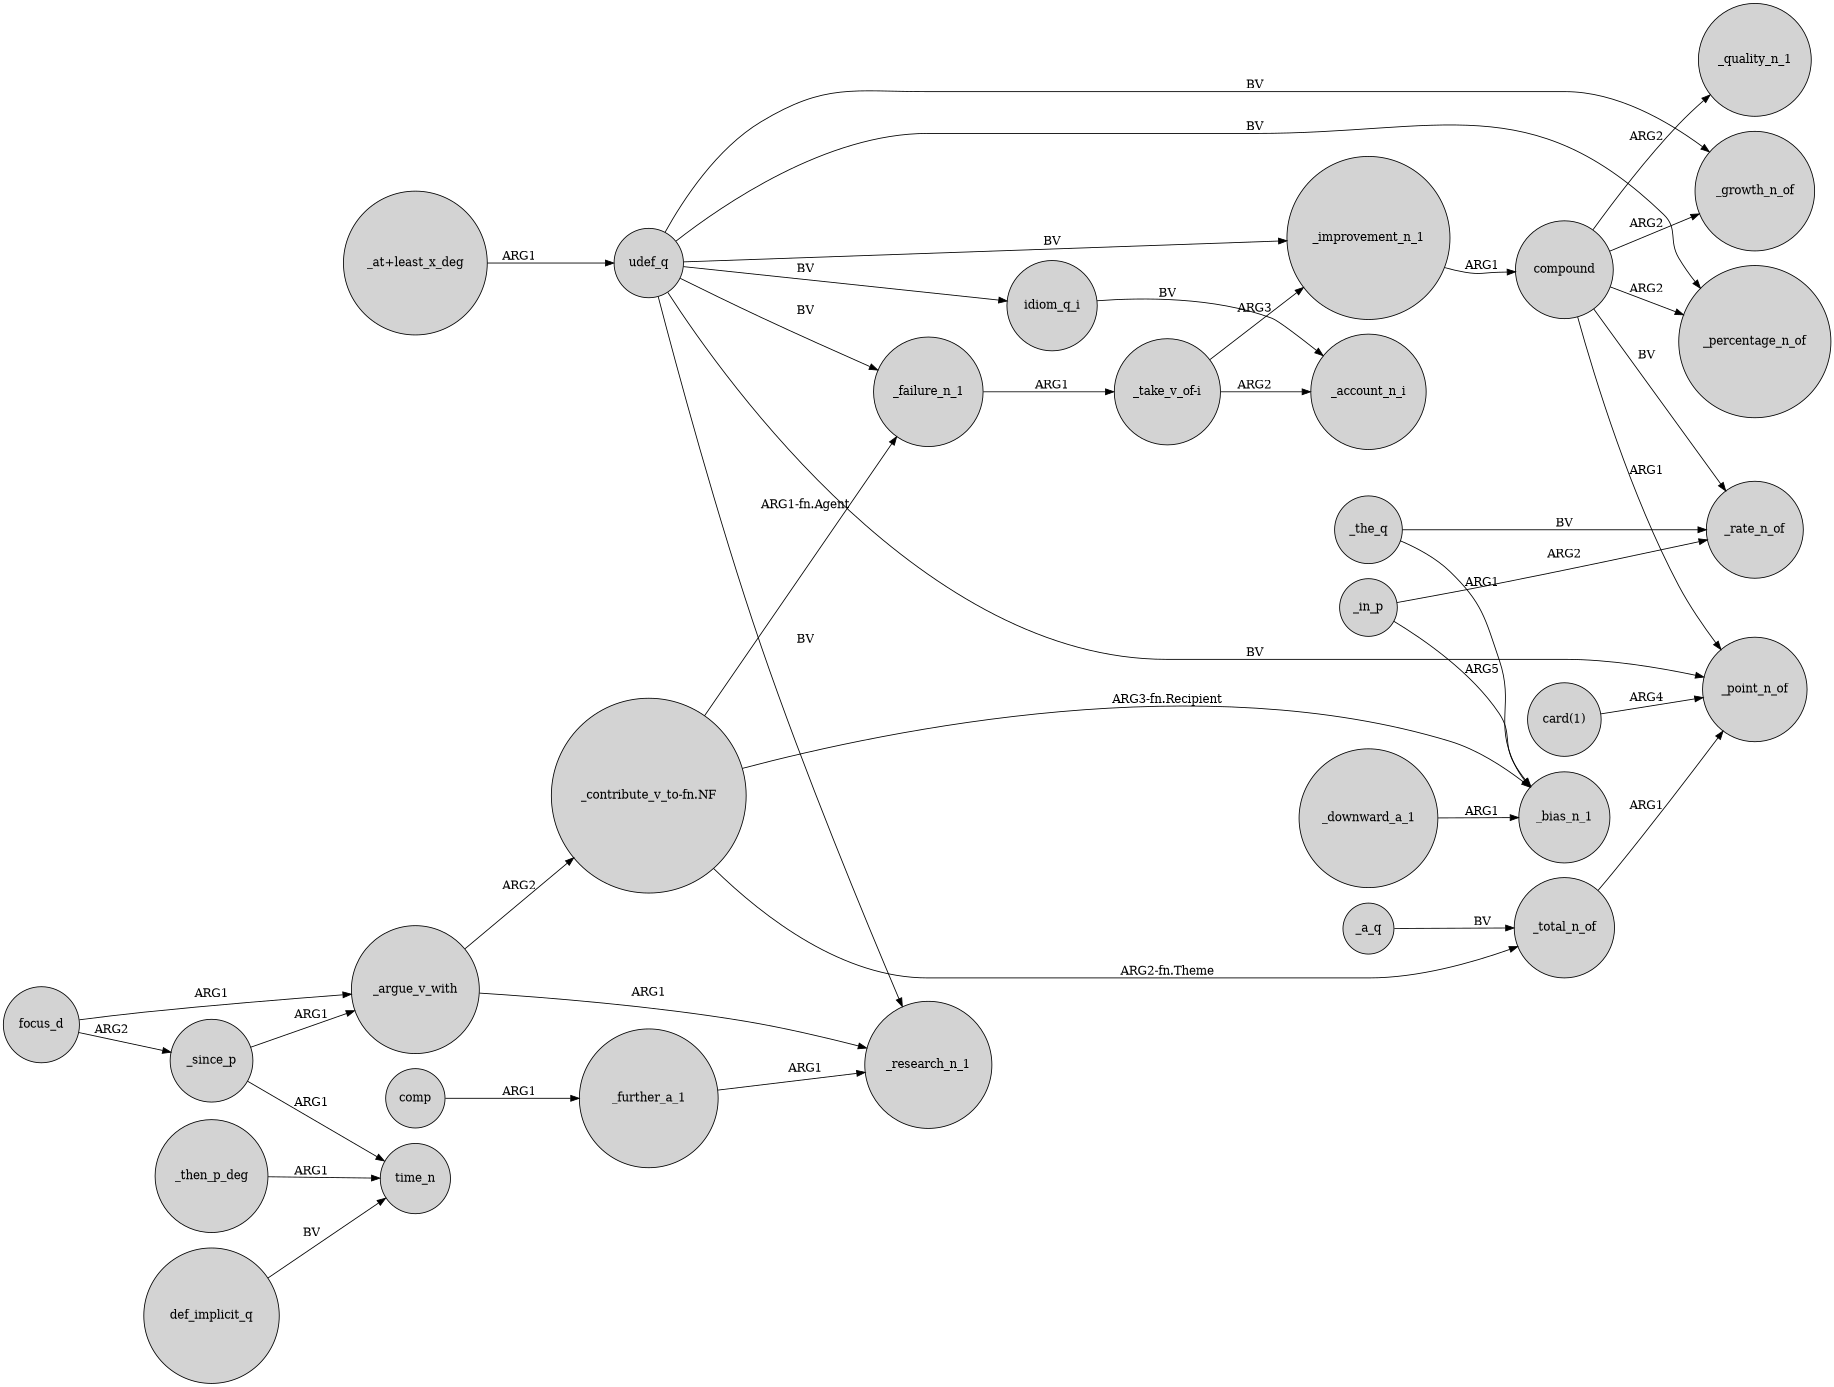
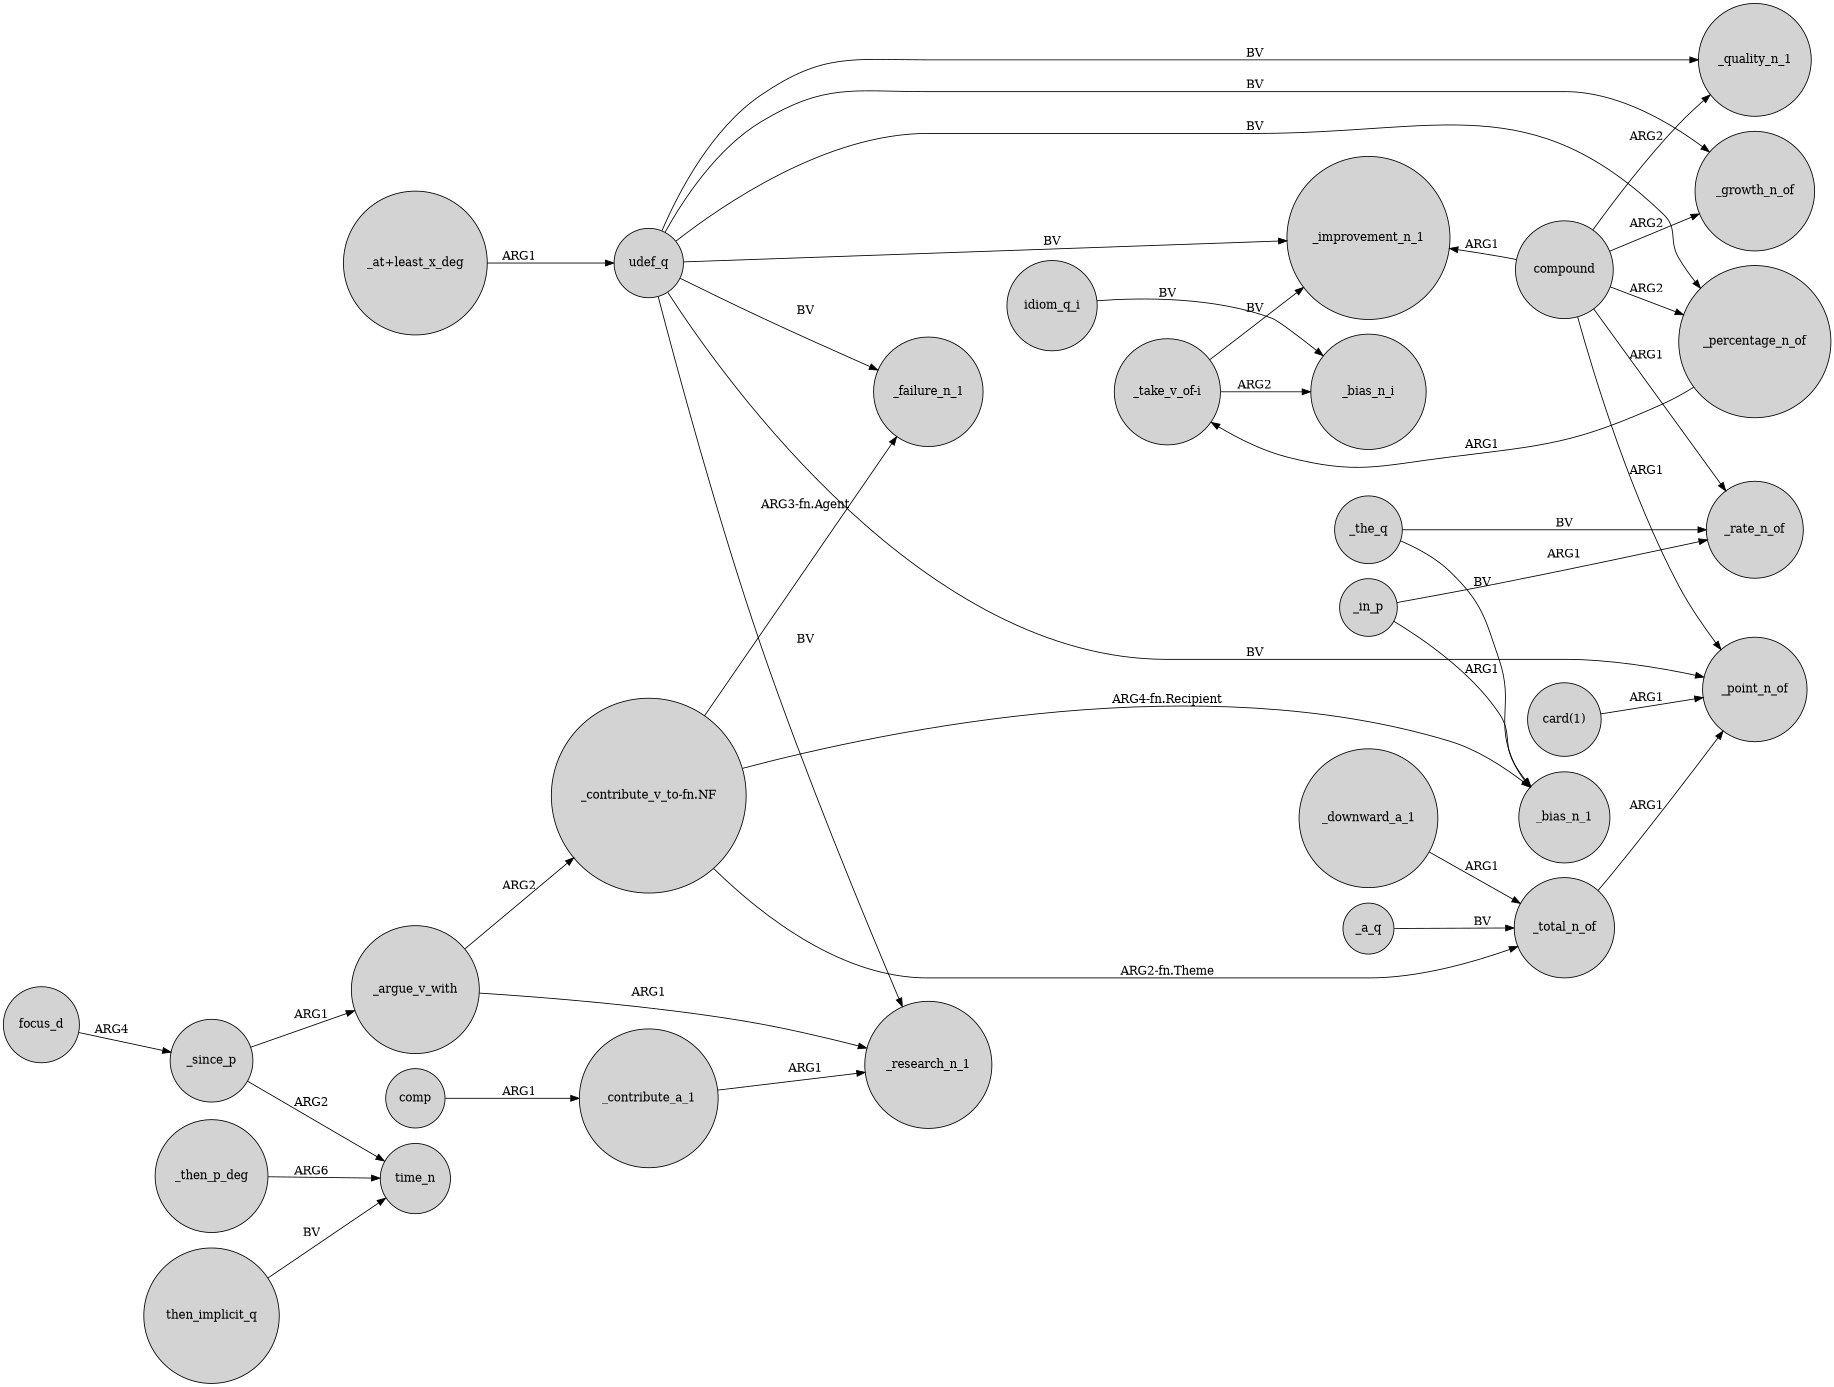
edge "_improvement_n_1" -> "compound": reversed
edge "udef_q" -> "idiom_q_i": now "udef_q" -> "_quality_n_1"
edge "_take_v_of-i" -> "_improvement_n_1": label "ARG3" -> "BV"
edge "compound" -> "_rate_n_of": label "BV" -> "ARG1"
edge "_failure_n_1" -> "_take_v_of-i": now "_percentage_n_of" -> "_take_v_of-i"
node "_account_n_i": label "_account_n_i" -> "_bias_n_i"
edge "_contribute_v_to-fn.NF" -> "_failure_n_1": label "ARG1-fn.Agent" -> "ARG3-fn.Agent"
edge "_in_p" -> "_rate_n_of": label "ARG2" -> "ARG1"
edge "_the_q" -> "_bias_n_1": label "ARG1" -> "BV"
edge "_in_p" -> "_bias_n_1": label "ARG5" -> "ARG1"
edge "card(1)" -> "_point_n_of": label "ARG4" -> "ARG1"
edge "_contribute_v_to-fn.NF" -> "_bias_n_1": label "ARG3-fn.Recipient" -> "ARG4-fn.Recipient"
edge "_downward_a_1" -> "_bias_n_1": now "_downward_a_1" -> "_total_n_of"
edge "focus_d" -> "_argue_v_with": removed, label "ARG1"
edge "focus_d" -> "_since_p": label "ARG2" -> "ARG4"
node "_further_a_1": label "_further_a_1" -> "_contribute_a_1"
edge "_since_p" -> "time_n": label "ARG1" -> "ARG2"
edge "_then_p_deg" -> "time_n": label "ARG1" -> "ARG6"
node "def_implicit_q": label "def_implicit_q" -> "then_implicit_q"
